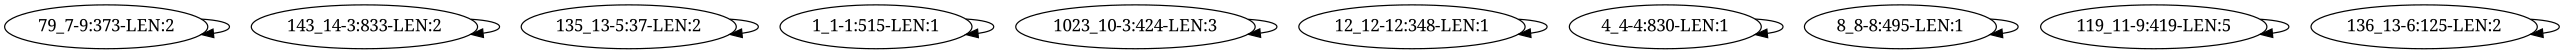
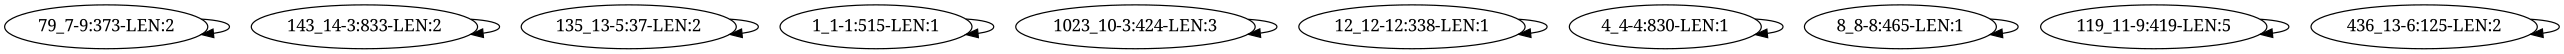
node "12_12-12:348-LEN:1": label "12_12-12:348-LEN:1" -> "12_12-12:338-LEN:1"
node "8_8-8:495-LEN:1": label "8_8-8:495-LEN:1" -> "8_8-8:465-LEN:1"
node "136_13-6:125-LEN:2": label "136_13-6:125-LEN:2" -> "436_13-6:125-LEN:2"
